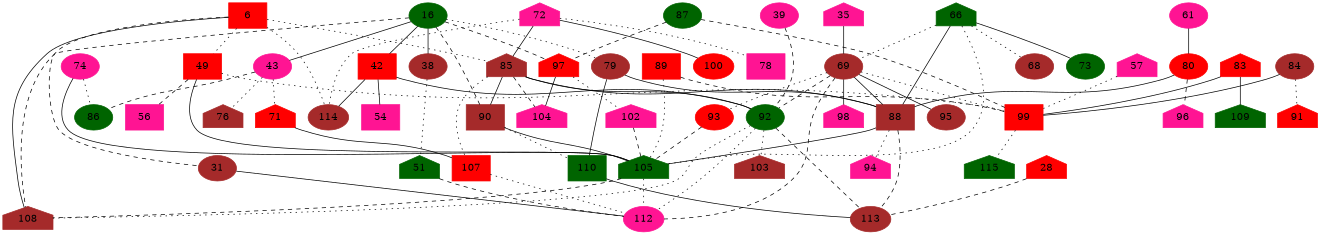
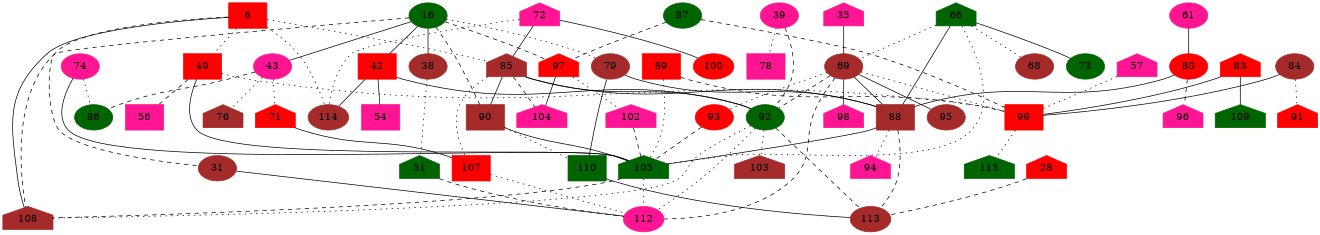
edge "72" -- "78": now "39" -- "78"
